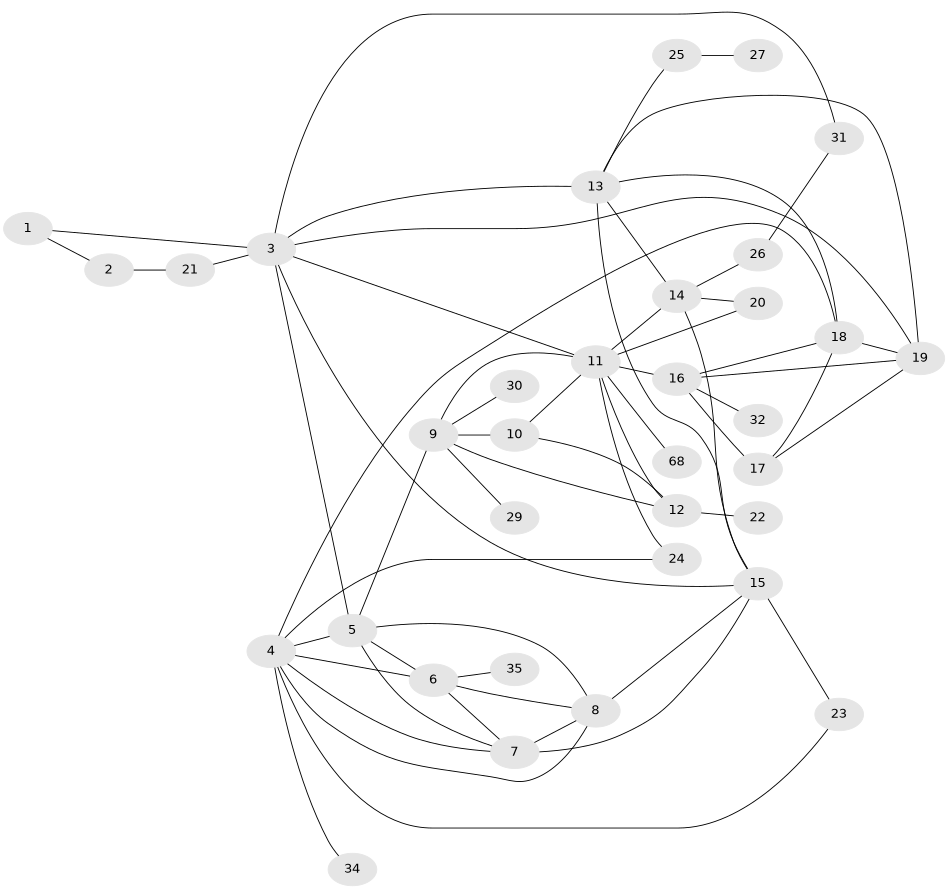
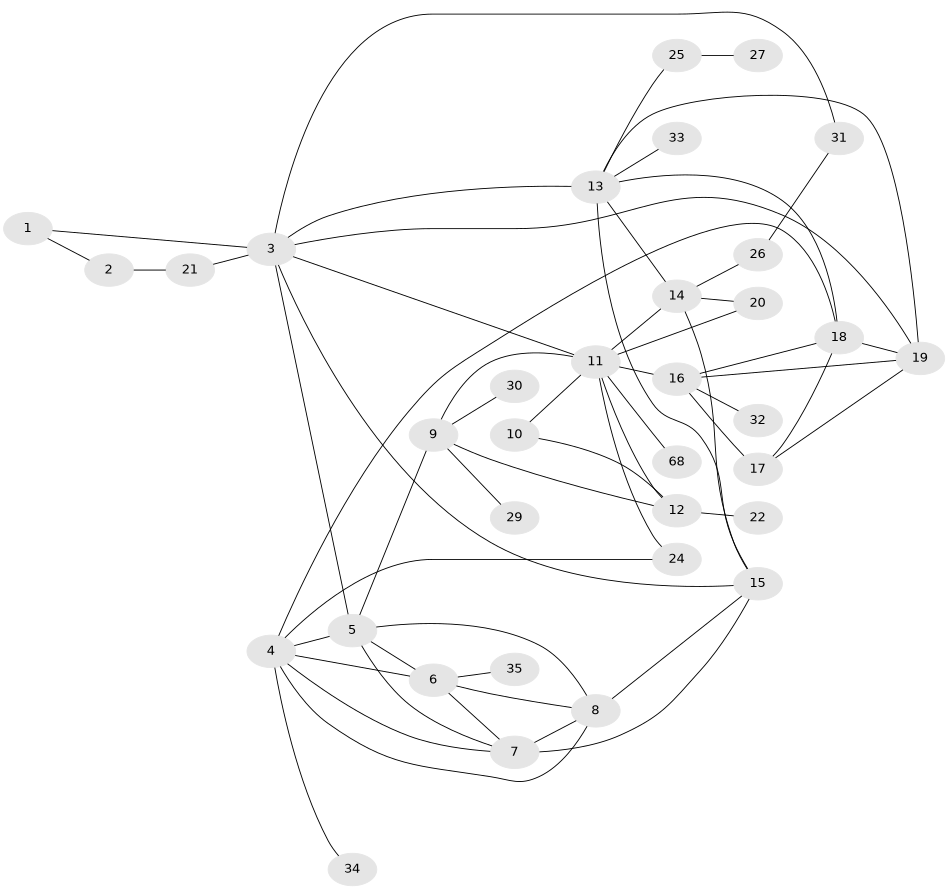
node "33": added
edge "9" -- "10": removed
node "23": removed
